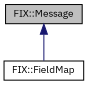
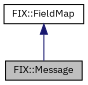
edge "FIX::FieldMap" -> "FIX::Message": reversed
